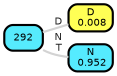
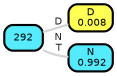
node "N 0.952": label "N 0.952" -> "N 0.992"
